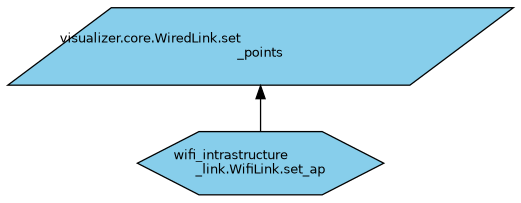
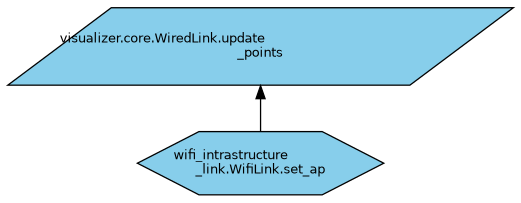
node "visualizer.core.WiredLink.set _points": label "visualizer.core.WiredLink.set _points" -> "visualizer.core.WiredLink.update _points"
